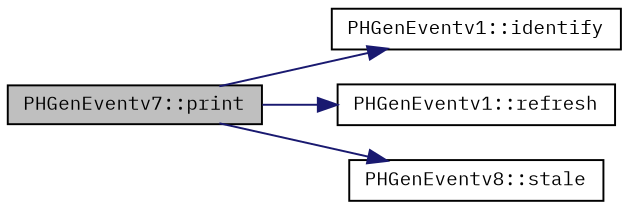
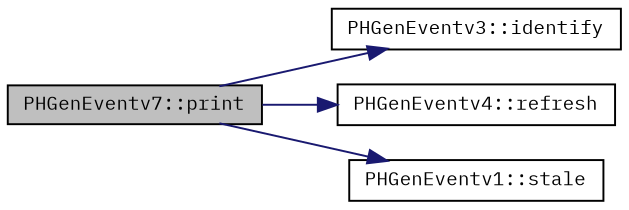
node "PHGenEventv1::identify": label "PHGenEventv1::identify" -> "PHGenEventv3::identify"
node "PHGenEventv1::refresh": label "PHGenEventv1::refresh" -> "PHGenEventv4::refresh"
node "PHGenEventv8::stale": label "PHGenEventv8::stale" -> "PHGenEventv1::stale"
